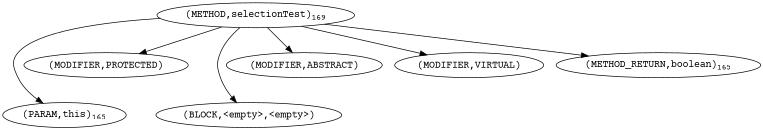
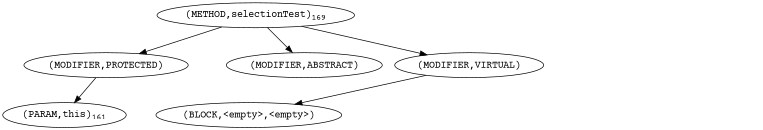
edge "(METHOD,selectionTest)" -> "(PARAM,this)": now "(MODIFIER,PROTECTED)" -> "(PARAM,this)"
edge "(METHOD,selectionTest)" -> "(BLOCK,<empty>,<empty>)": now "(MODIFIER,VIRTUAL)" -> "(BLOCK,<empty>,<empty>)"
node "(METHOD_RETURN,boolean)": removed
node "(PARAM,this)": text "165" -> "161"
